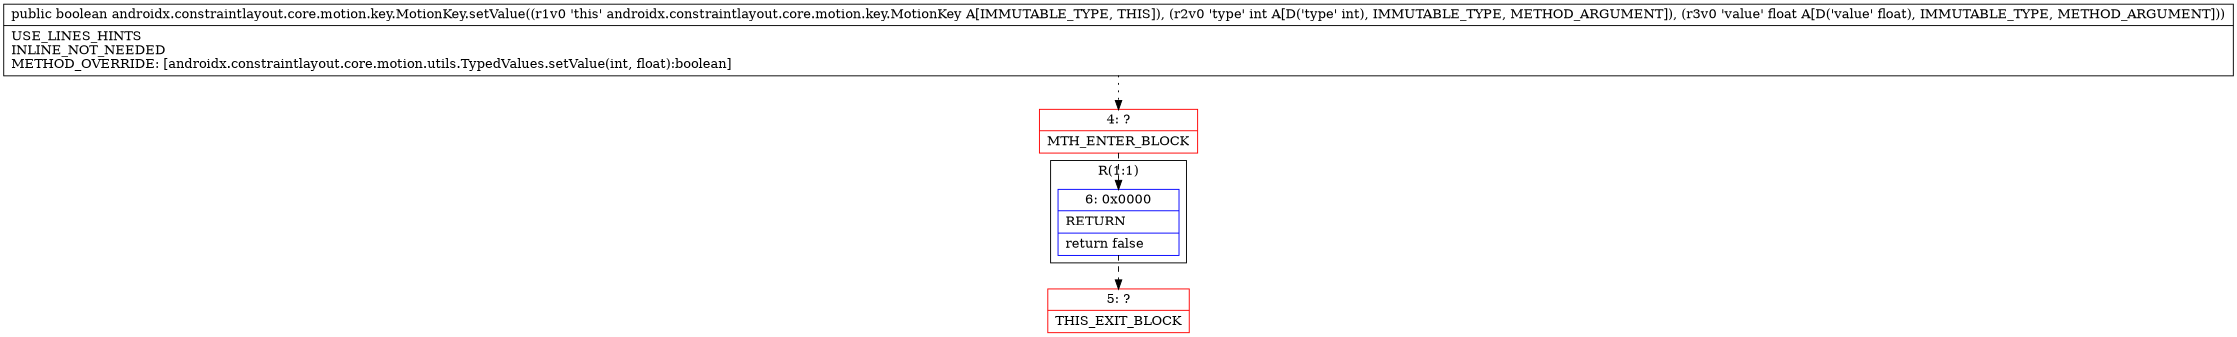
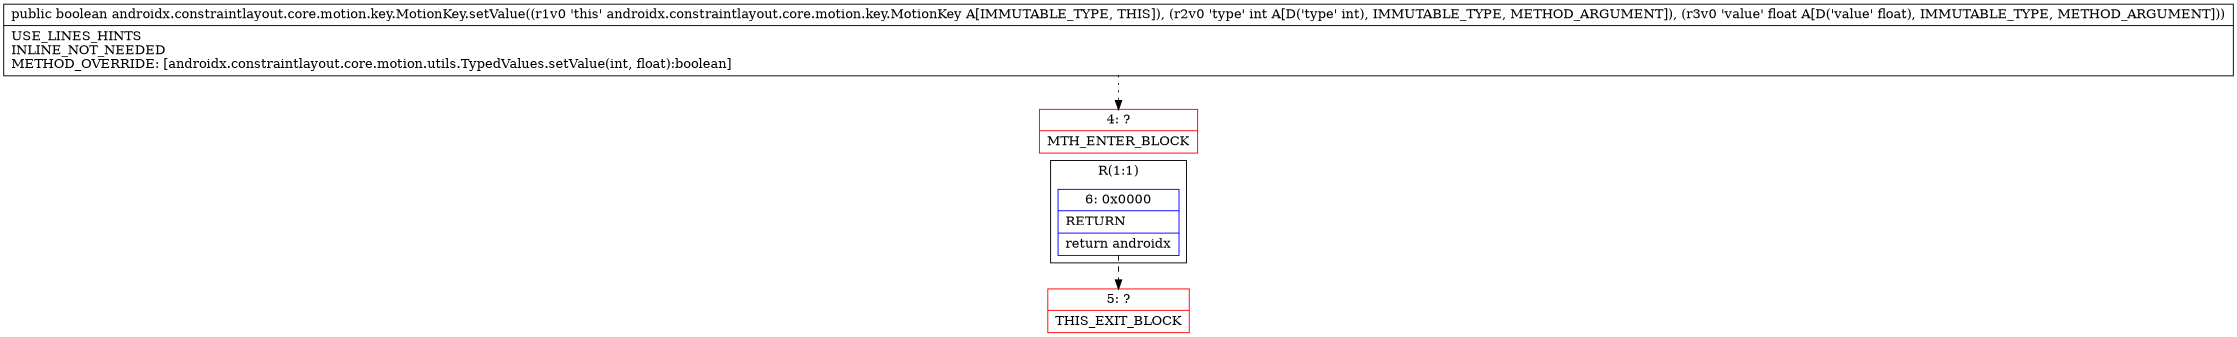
edge "4: ?" -> "6: 0x0000": removed
node "6: 0x0000": text "return false" -> "return androidx"
